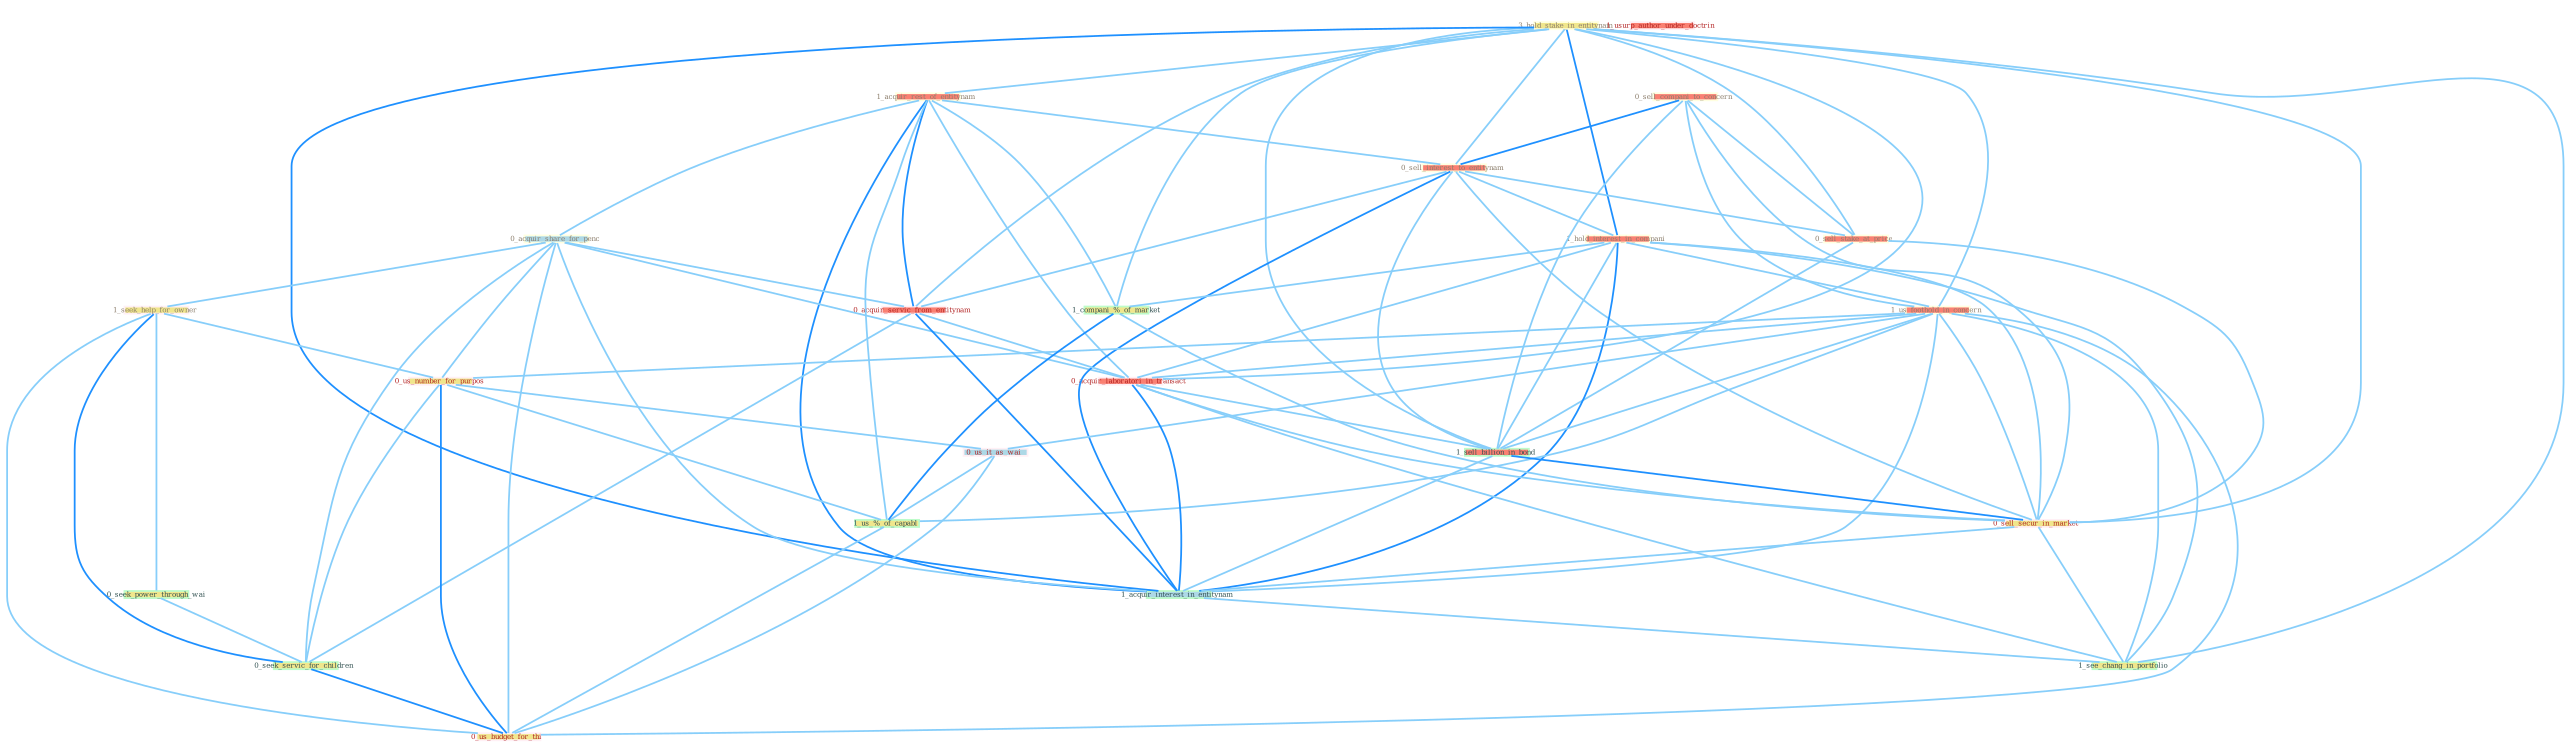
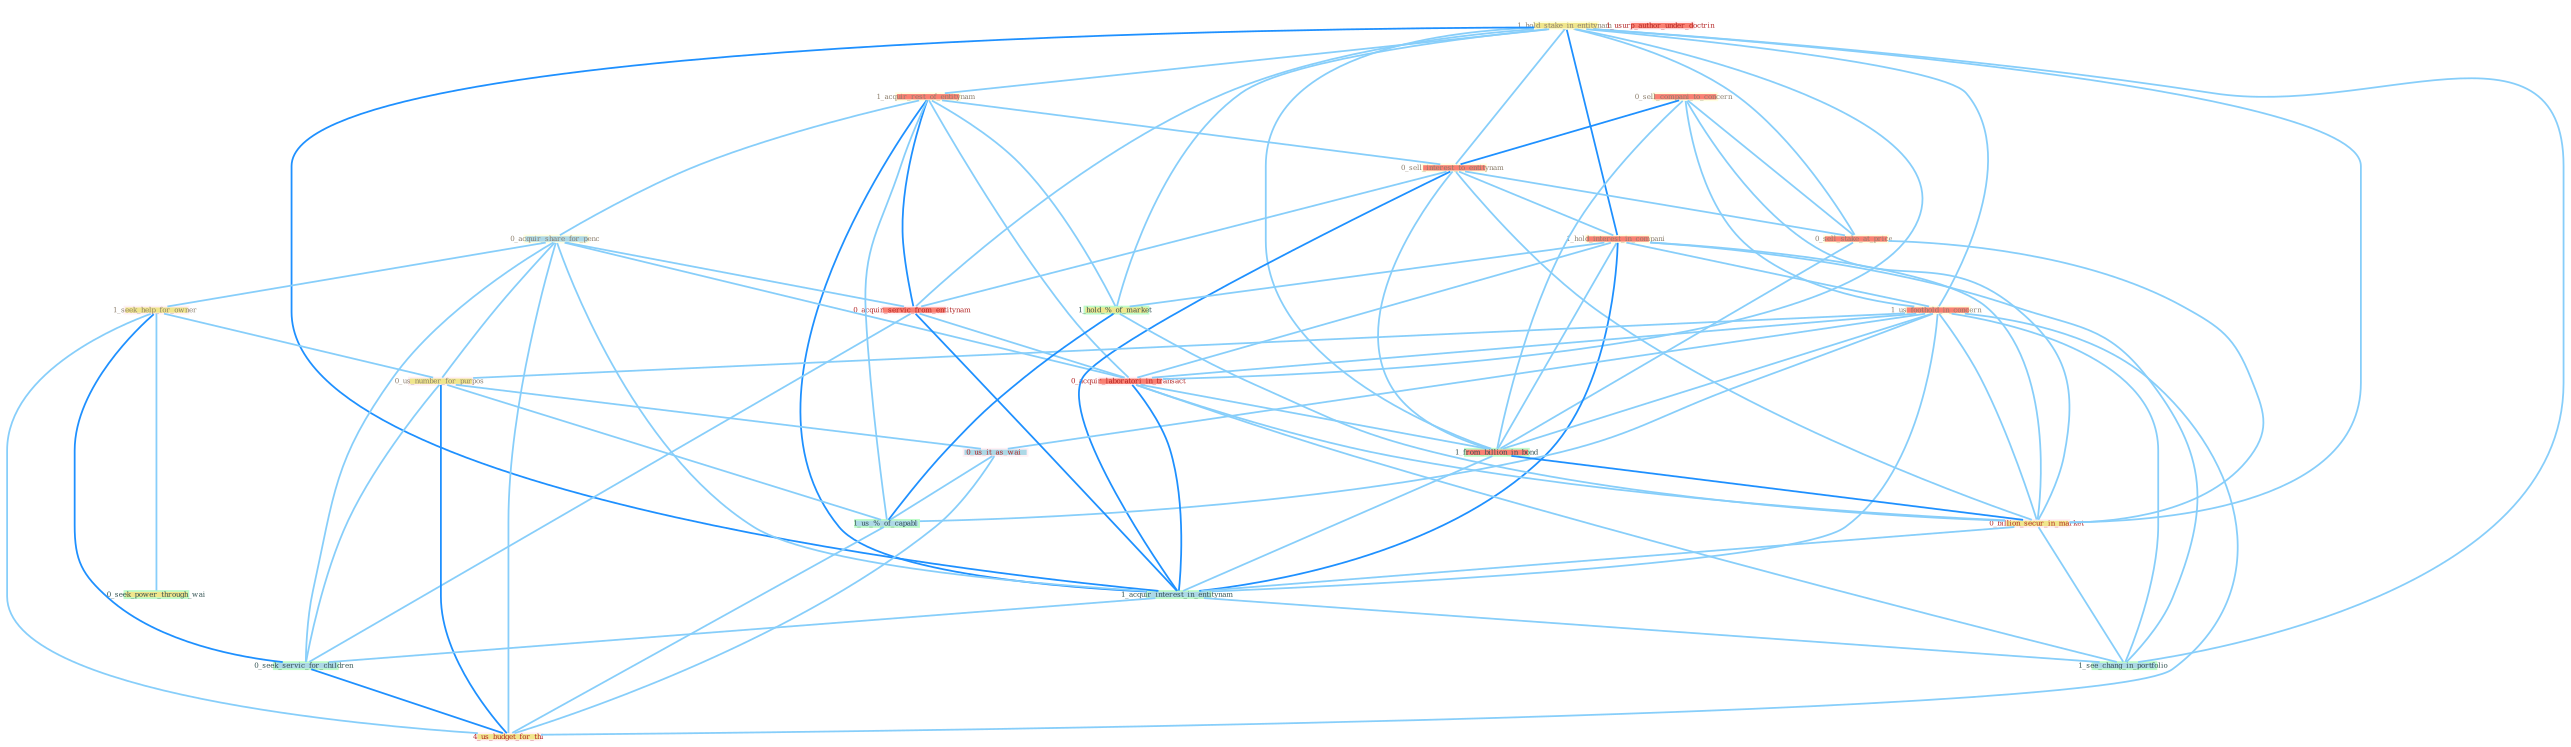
node "3_hold_stake_in_entitynam": label "3_hold_stake_in_entitynam" -> "1_hold_stake_in_entitynam"
node "1_compani_%_of_market": label "1_compani_%_of_market" -> "1_hold_%_of_market"
node "0_us_number_for_purpos": fontcolor #b22222 -> #8b7d6b
node "1_sell_billion_in_bond": label "1_sell_billion_in_bond" -> "1_from_billion_in_bond"
node "1_us_%_of_capabl": fillcolor khaki -> lightblue
node "0_sell_secur_in_market": label "0_sell_secur_in_market" -> "0_billion_secur_in_market"
edge "0_seek_power_through_wai" -- "0_seek_servic_for_children": now "1_acquir_interest_in_entitynam" -- "0_seek_servic_for_children"
node "0_seek_servic_for_children": fillcolor khaki -> lightblue
node "1_see_chang_in_portfolio": fillcolor khaki -> lightblue
node "0_us_budget_for_thi": label "0_us_budget_for_thi" -> "4_us_budget_for_thi"
